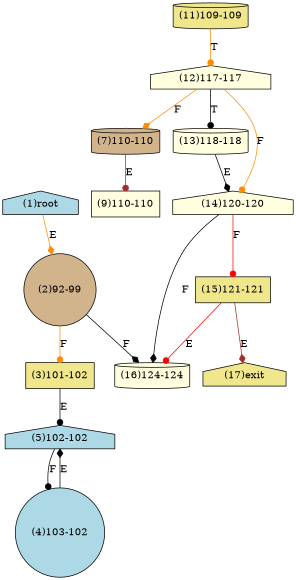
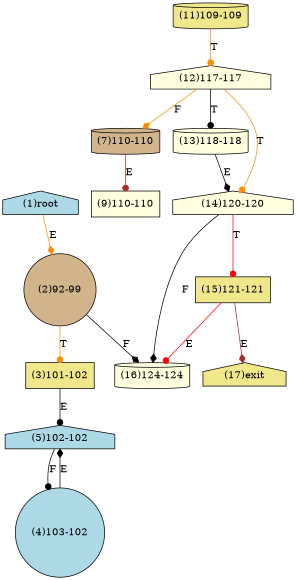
edge "(12)117-117" -> "(14)120-120": label "F" -> "T"
edge "(14)120-120" -> "(15)121-121": label "F" -> "T"
edge "(2)92-99" -> "(3)101-102": label "F" -> "T"
